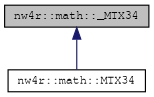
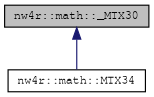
node "nw4r::math::_MTX34": label "nw4r::math::_MTX34" -> "nw4r::math::_MTX30"
